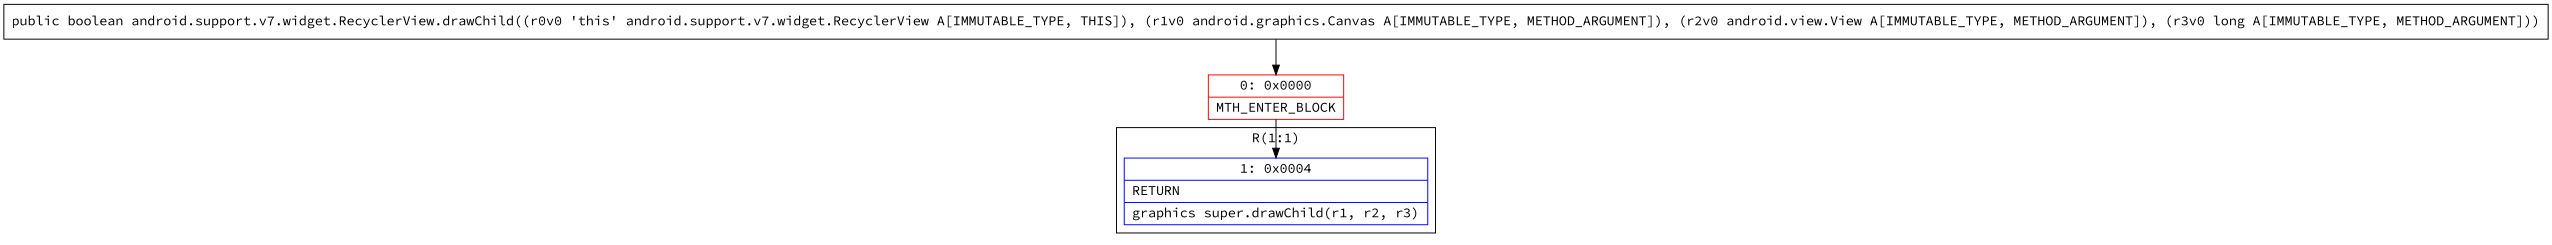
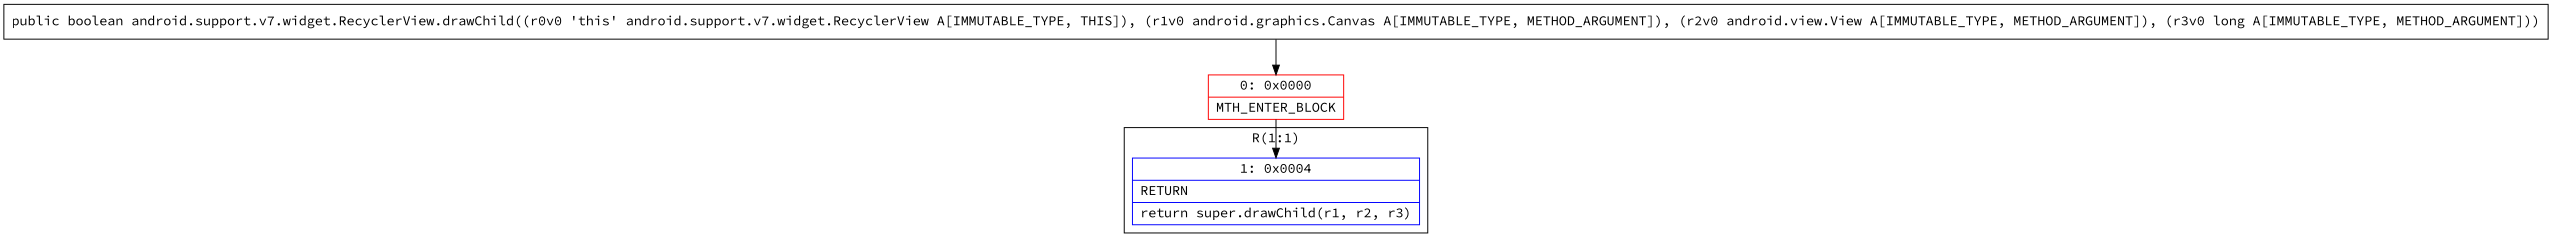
node "1: 0x0004": text "graphics super.drawChild(r1, r2, r3)" -> "return super.drawChild(r1, r2, r3)"
